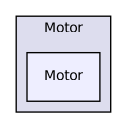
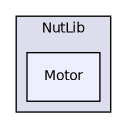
cluster "Motor": label "Motor" -> "NutLib"
